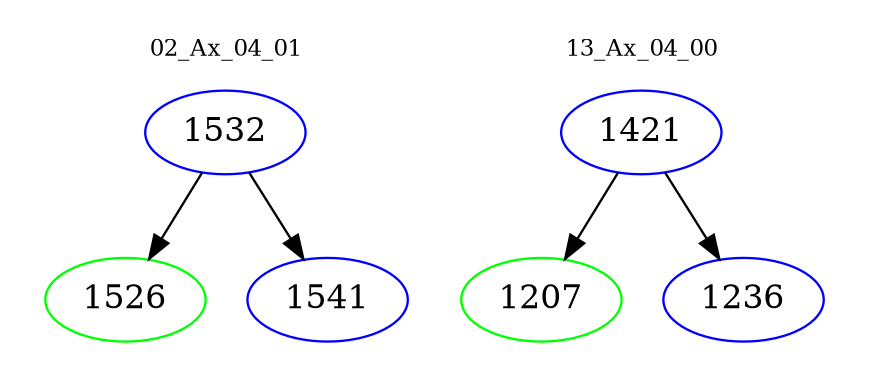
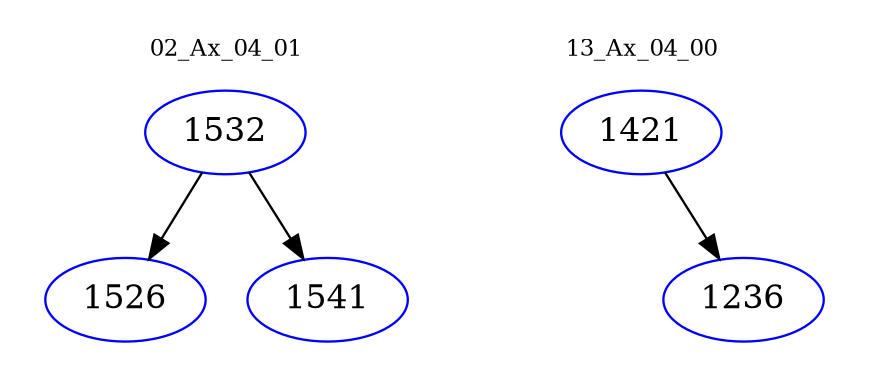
node "1526": color green -> blue
node "1207": removed
